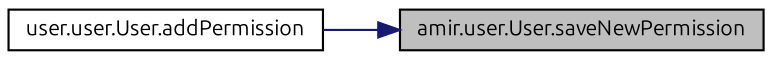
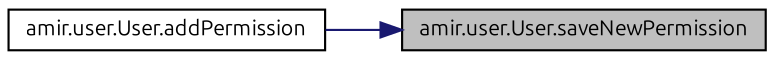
node "user.user.User.addPermission": label "user.user.User.addPermission" -> "amir.user.User.addPermission"
